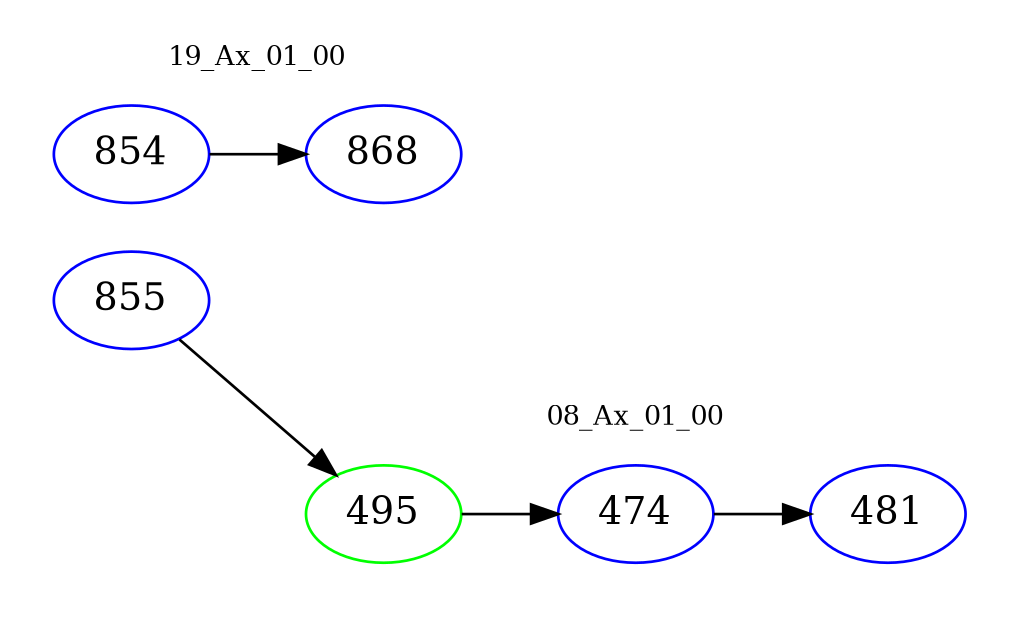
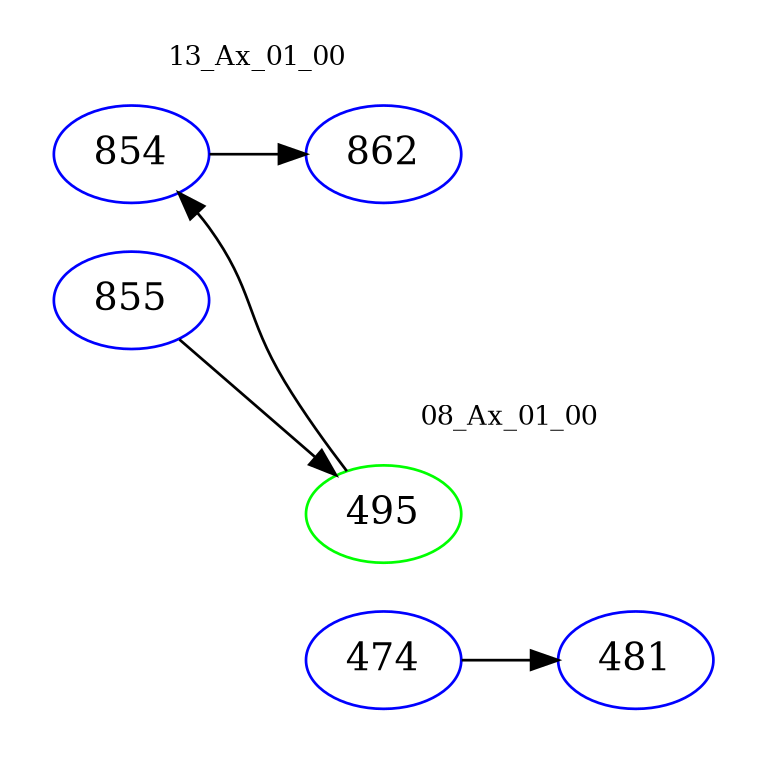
cluster "19_Ax_01_00": label "19_Ax_01_00" -> "13_Ax_01_00"
node "868": label "868" -> "862"
edge "495" -> "474": now "495" -> "854"
